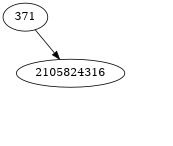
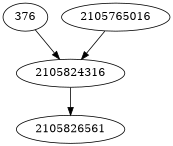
node "371": label "371" -> "376"
node "2105765016": added
node "2105826561": added
